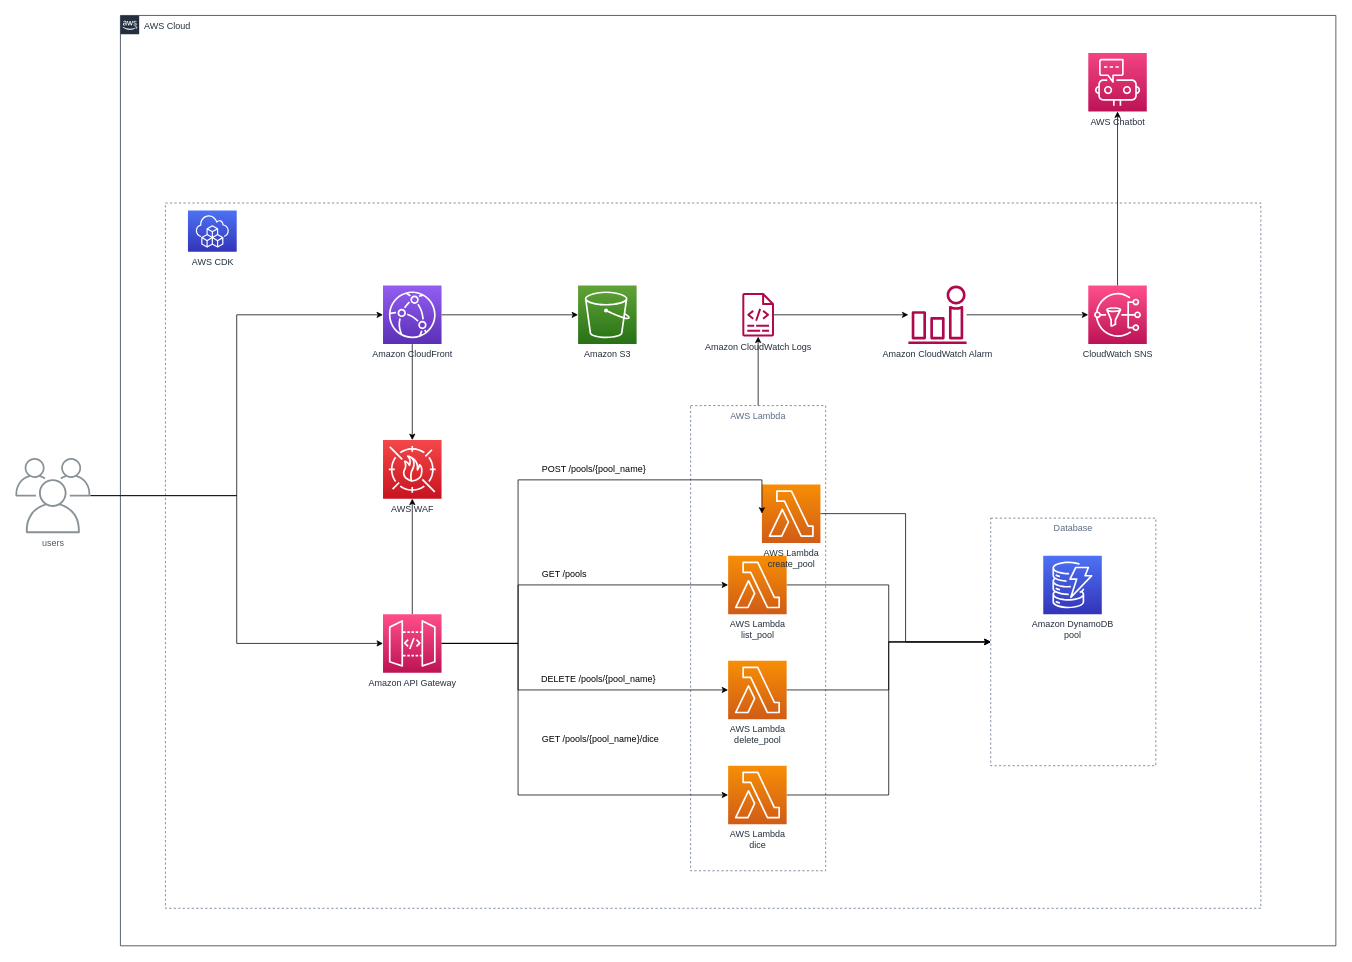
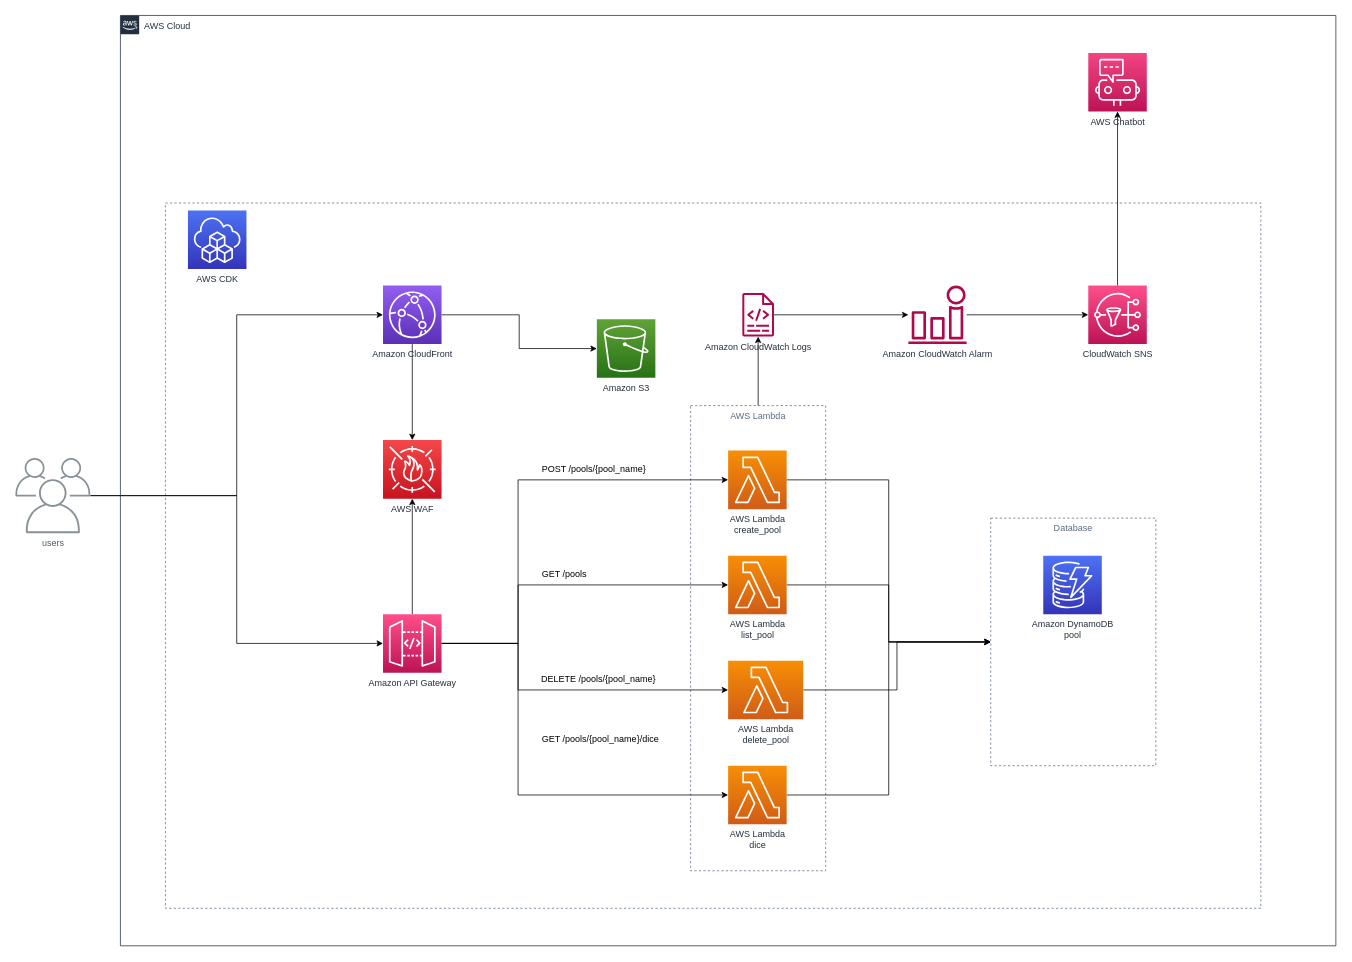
node "AWS CDK": size 49x41 -> 59x59
node "Amazon S3": moved (607, 315) -> (626, 348)
node "AWS Lambda create_pool": moved (791, 513) -> (757, 480)
node "AWS Lambda delete_pool": size 59x59 -> 75x59
